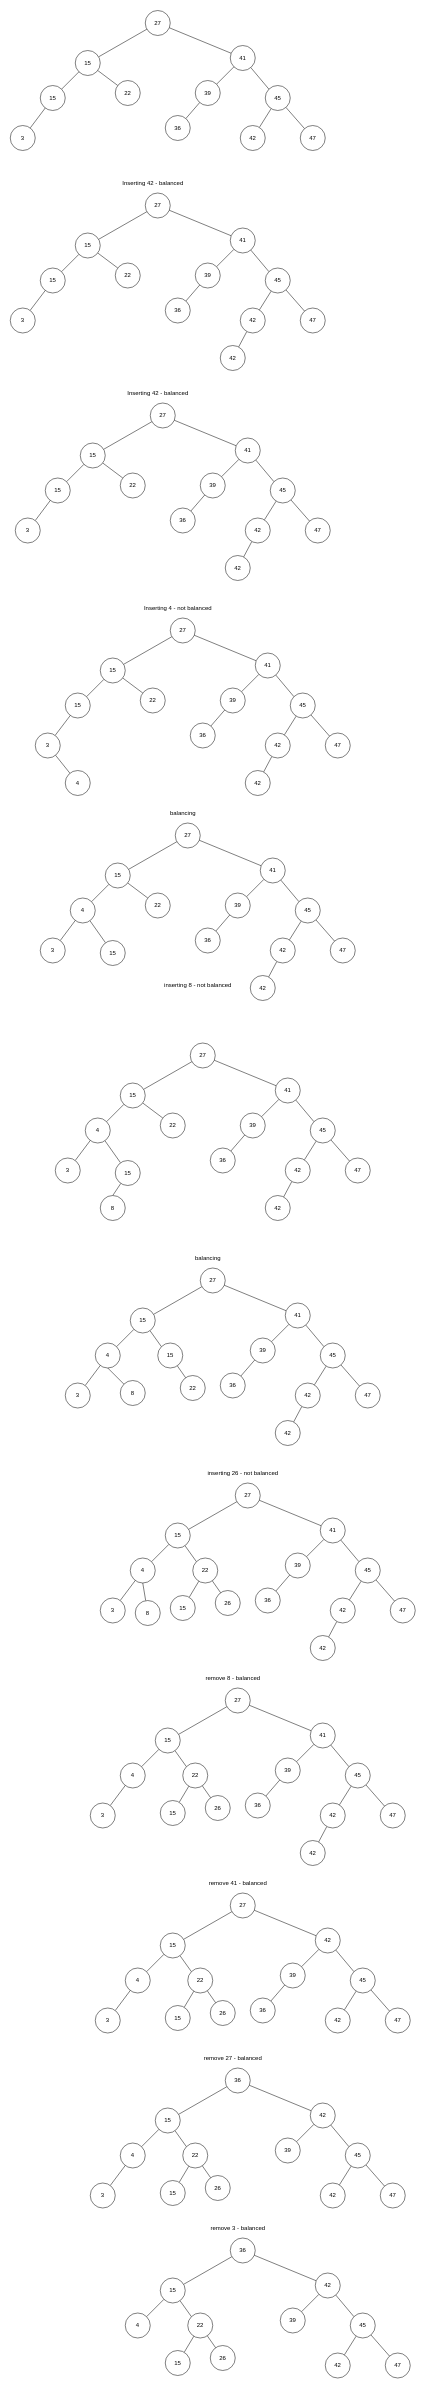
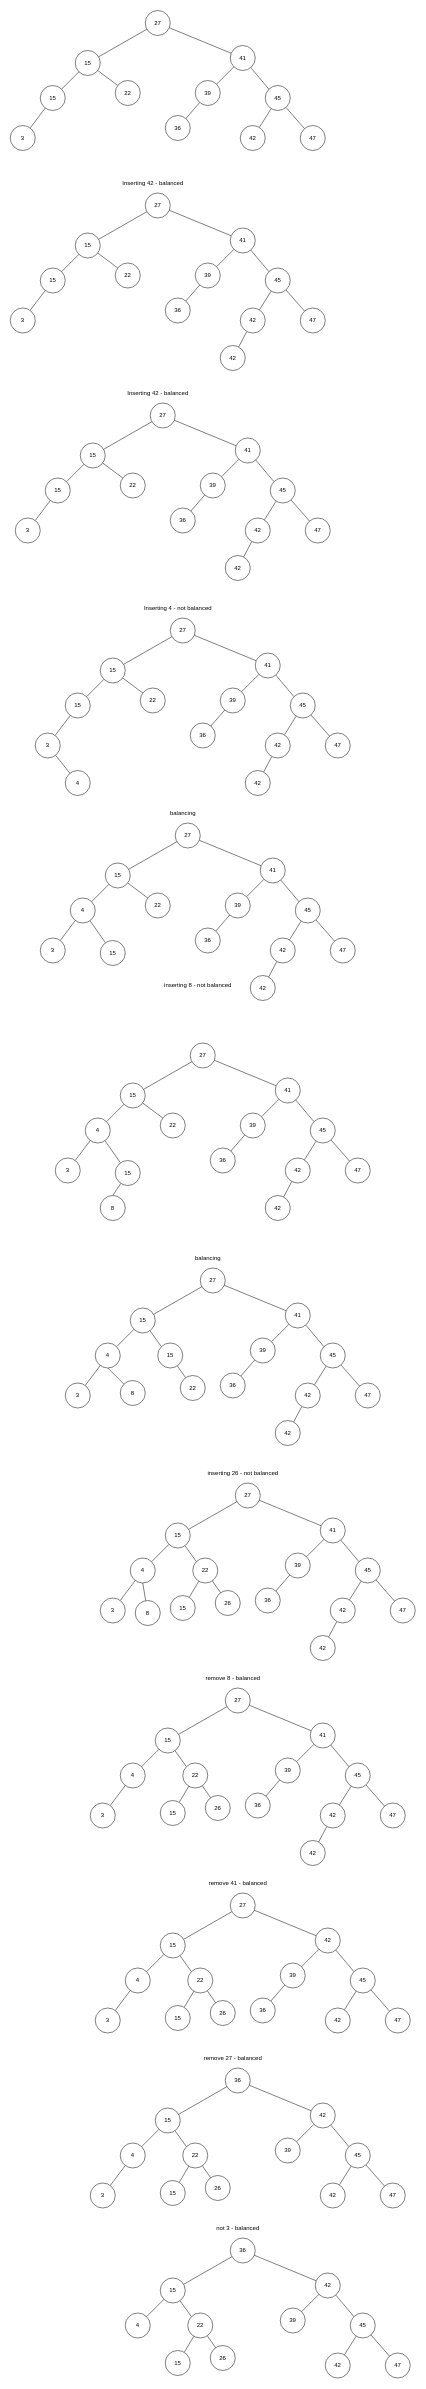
node "remove 3 - balanced": label "remove 3 - balanced" -> "not 3 - balanced"
